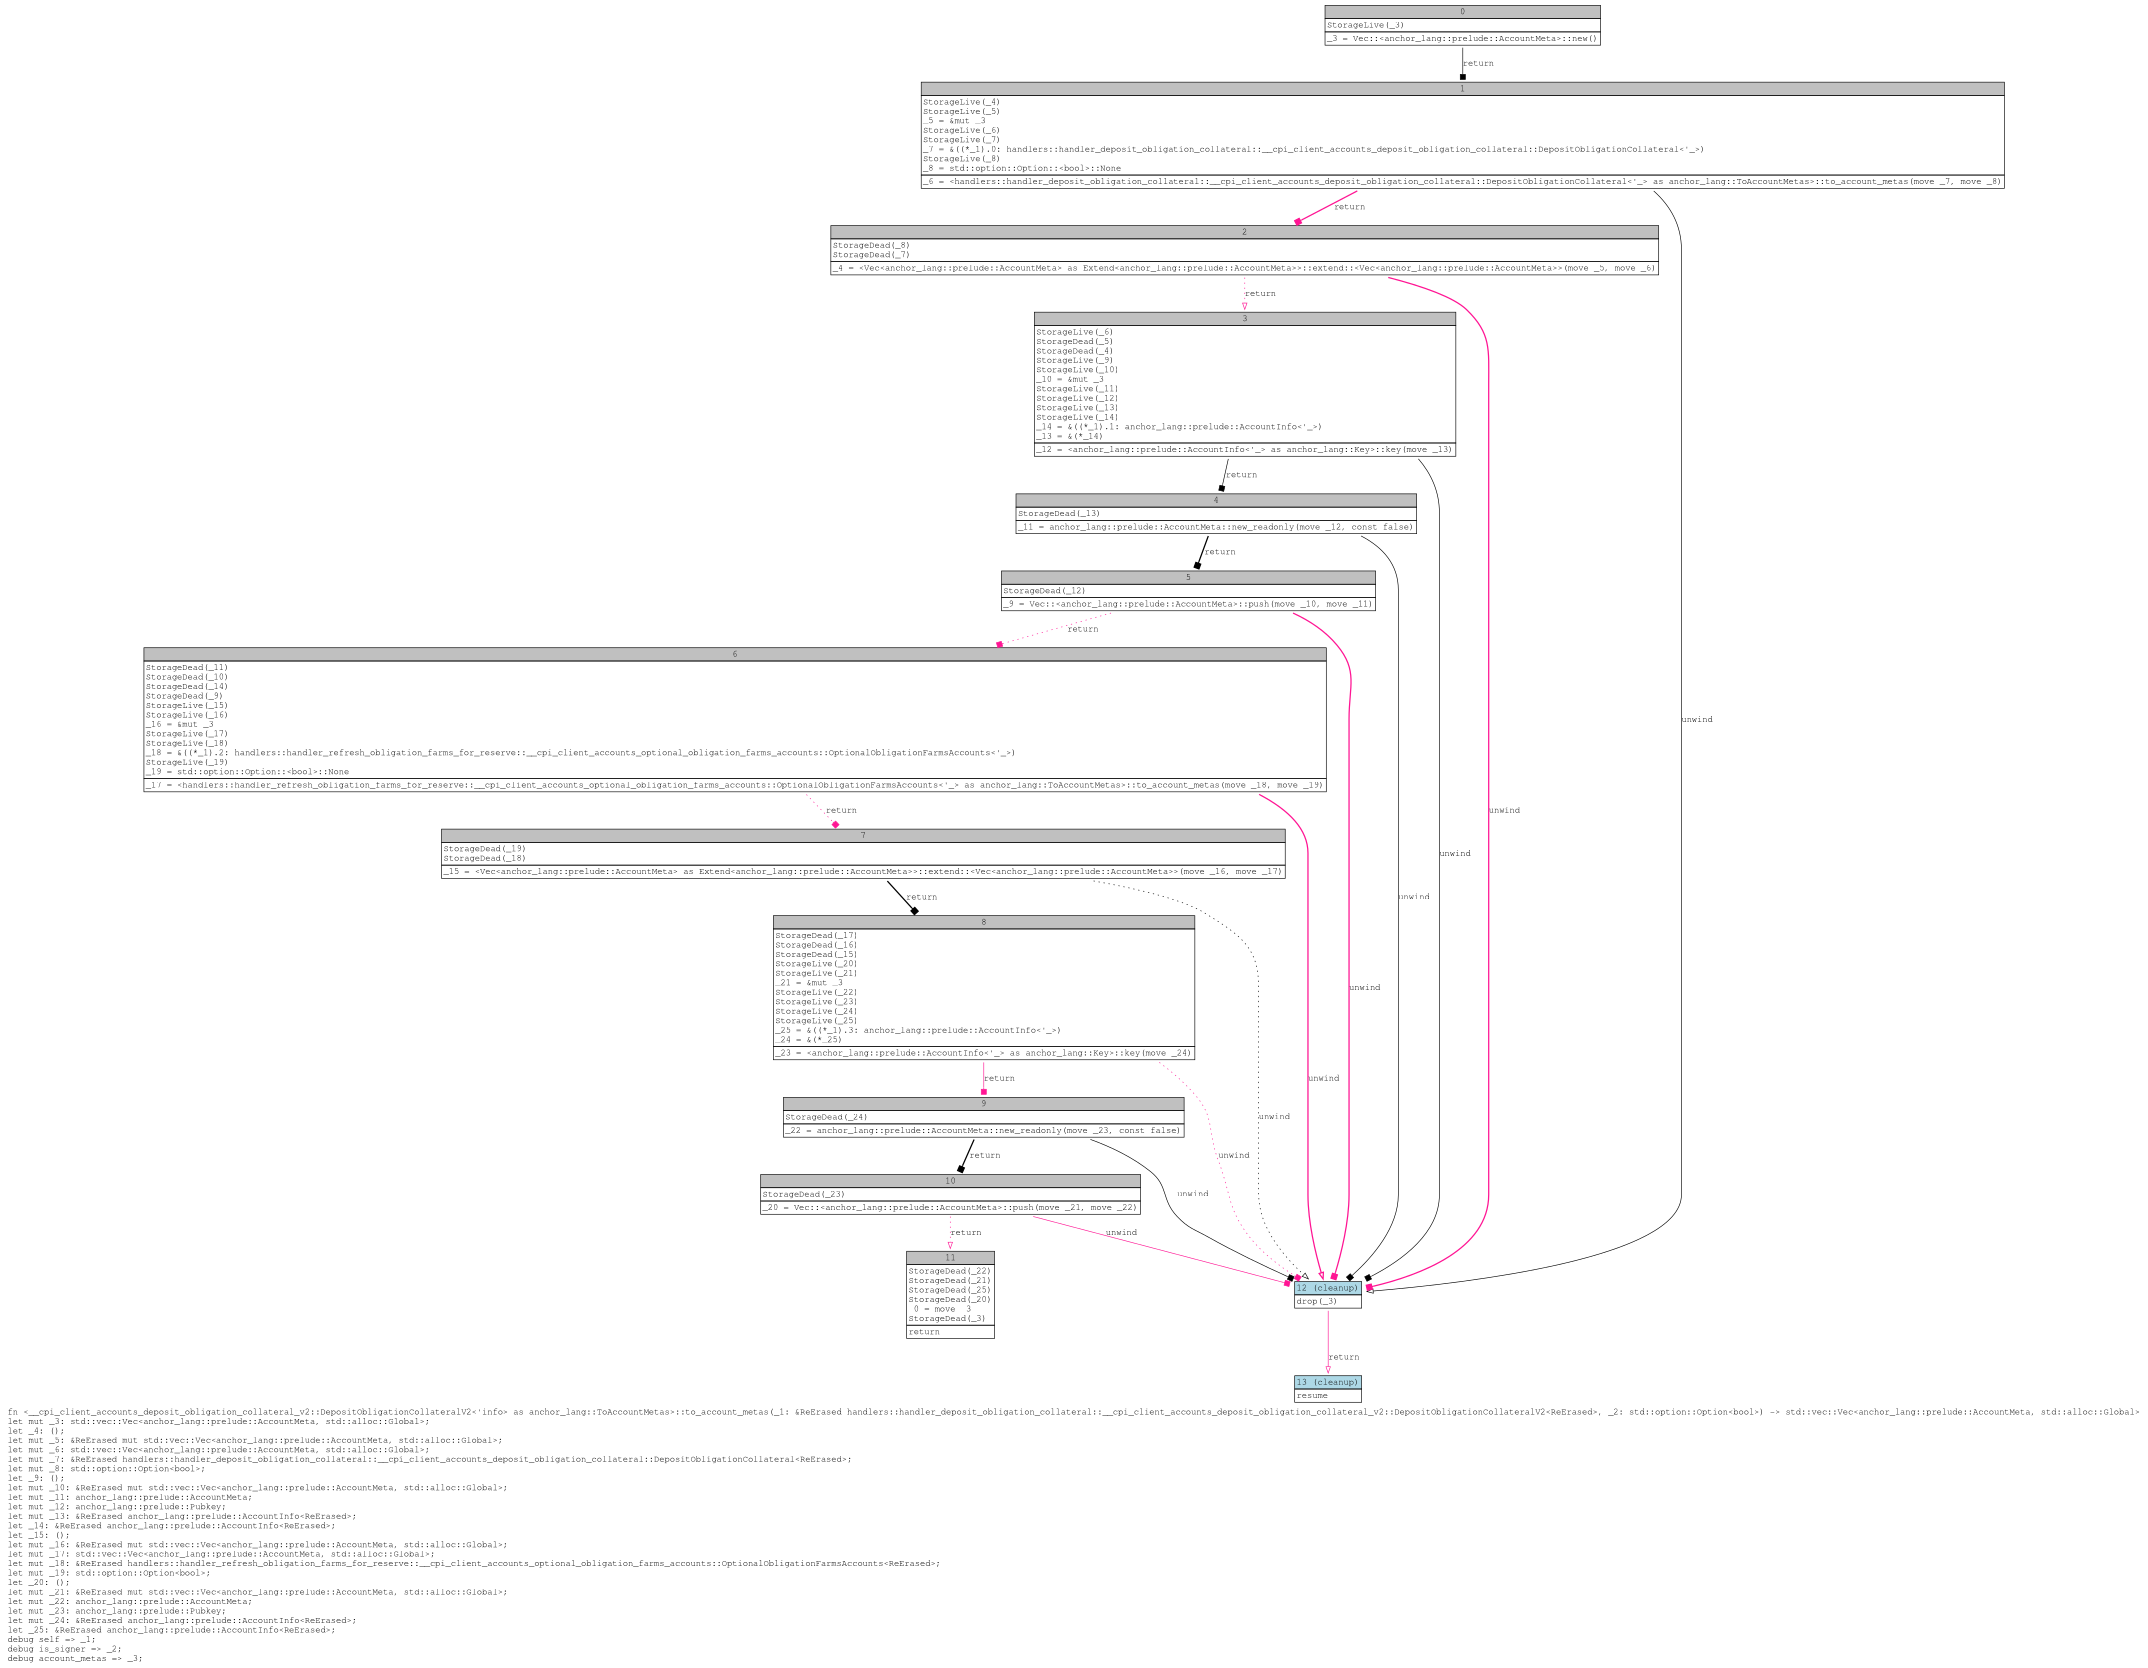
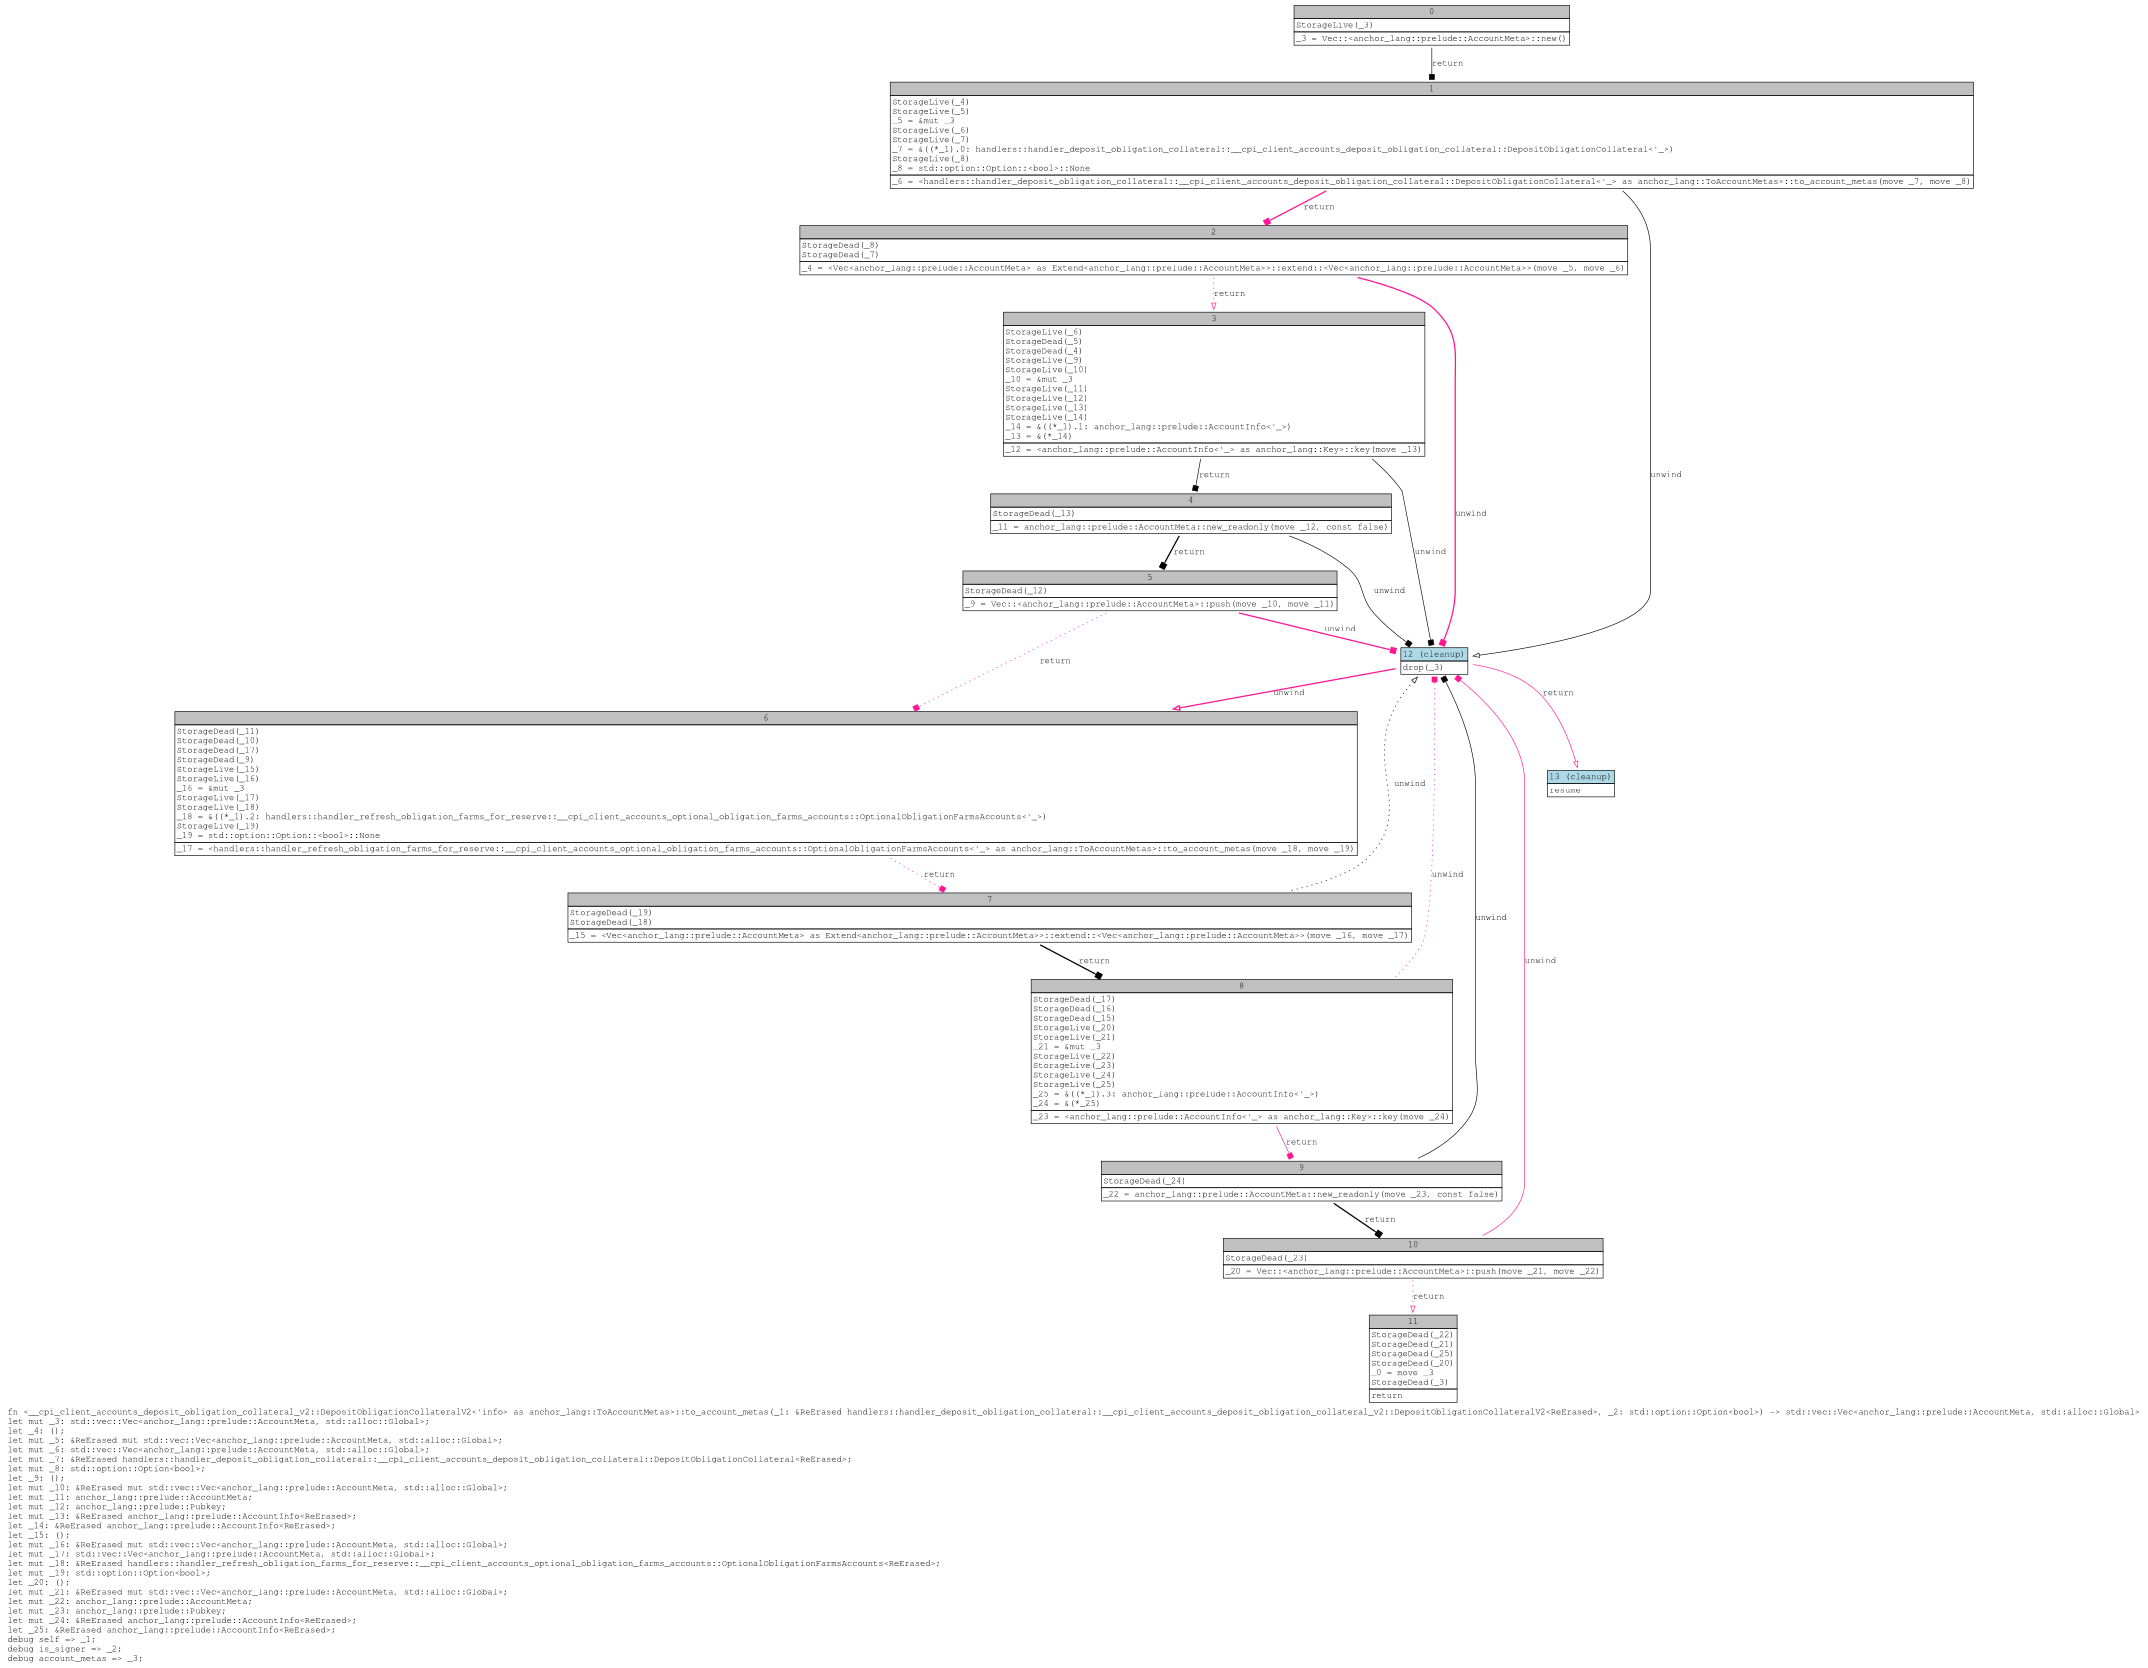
node "6": text "StorageDead(_14)" -> "StorageDead(_17)"
edge "6" -> "12 (cleanup)": reversed
